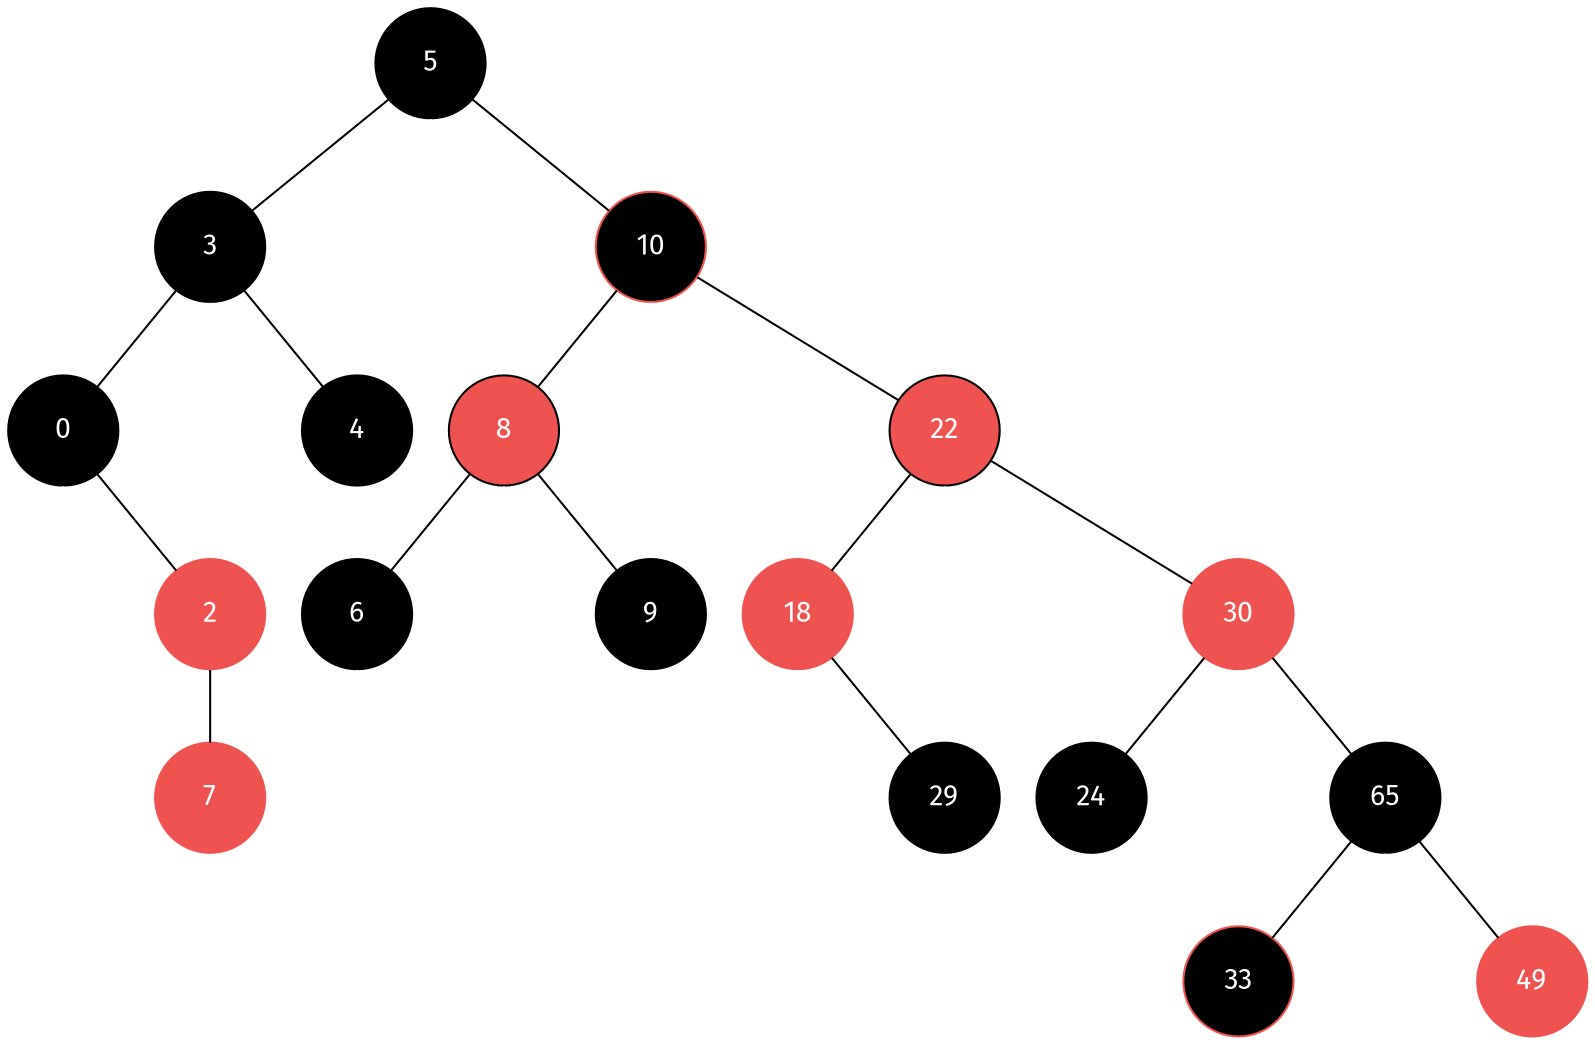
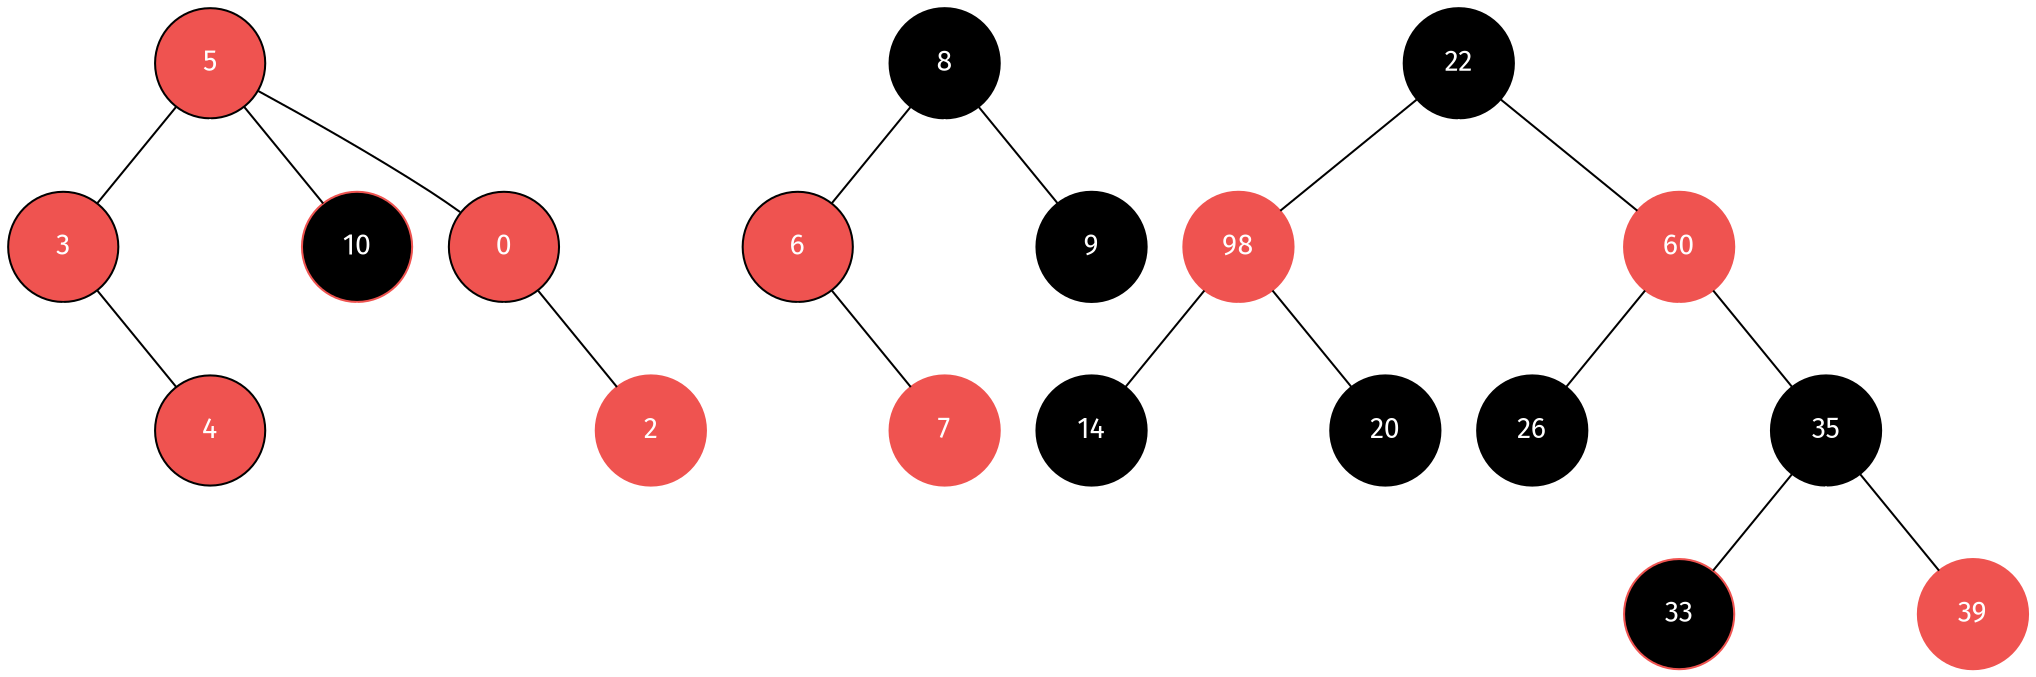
node "5": fillcolor black -> #ef5350
node "3": fillcolor black -> #ef5350
edge "3" -- "0": now "5" -- "0"
edge "10" -- "8": removed
edge "10" -- "22": removed
node "0": fillcolor black -> #ef5350
node "4": fillcolor black -> #ef5350
node "8": fillcolor #ef5350 -> black
node "22": fillcolor #ef5350 -> black
node "14": added
node "6": fillcolor black -> #ef5350
node "18": label "18" -> "98"
node "30": label "30" -> "60"
edge "2" -- "7": now "6" -- "7"
node "29": label "29" -> "20"
node "24": label "24" -> "26"
node "65": label "65" -> "35"
node "49": label "49" -> "39"
